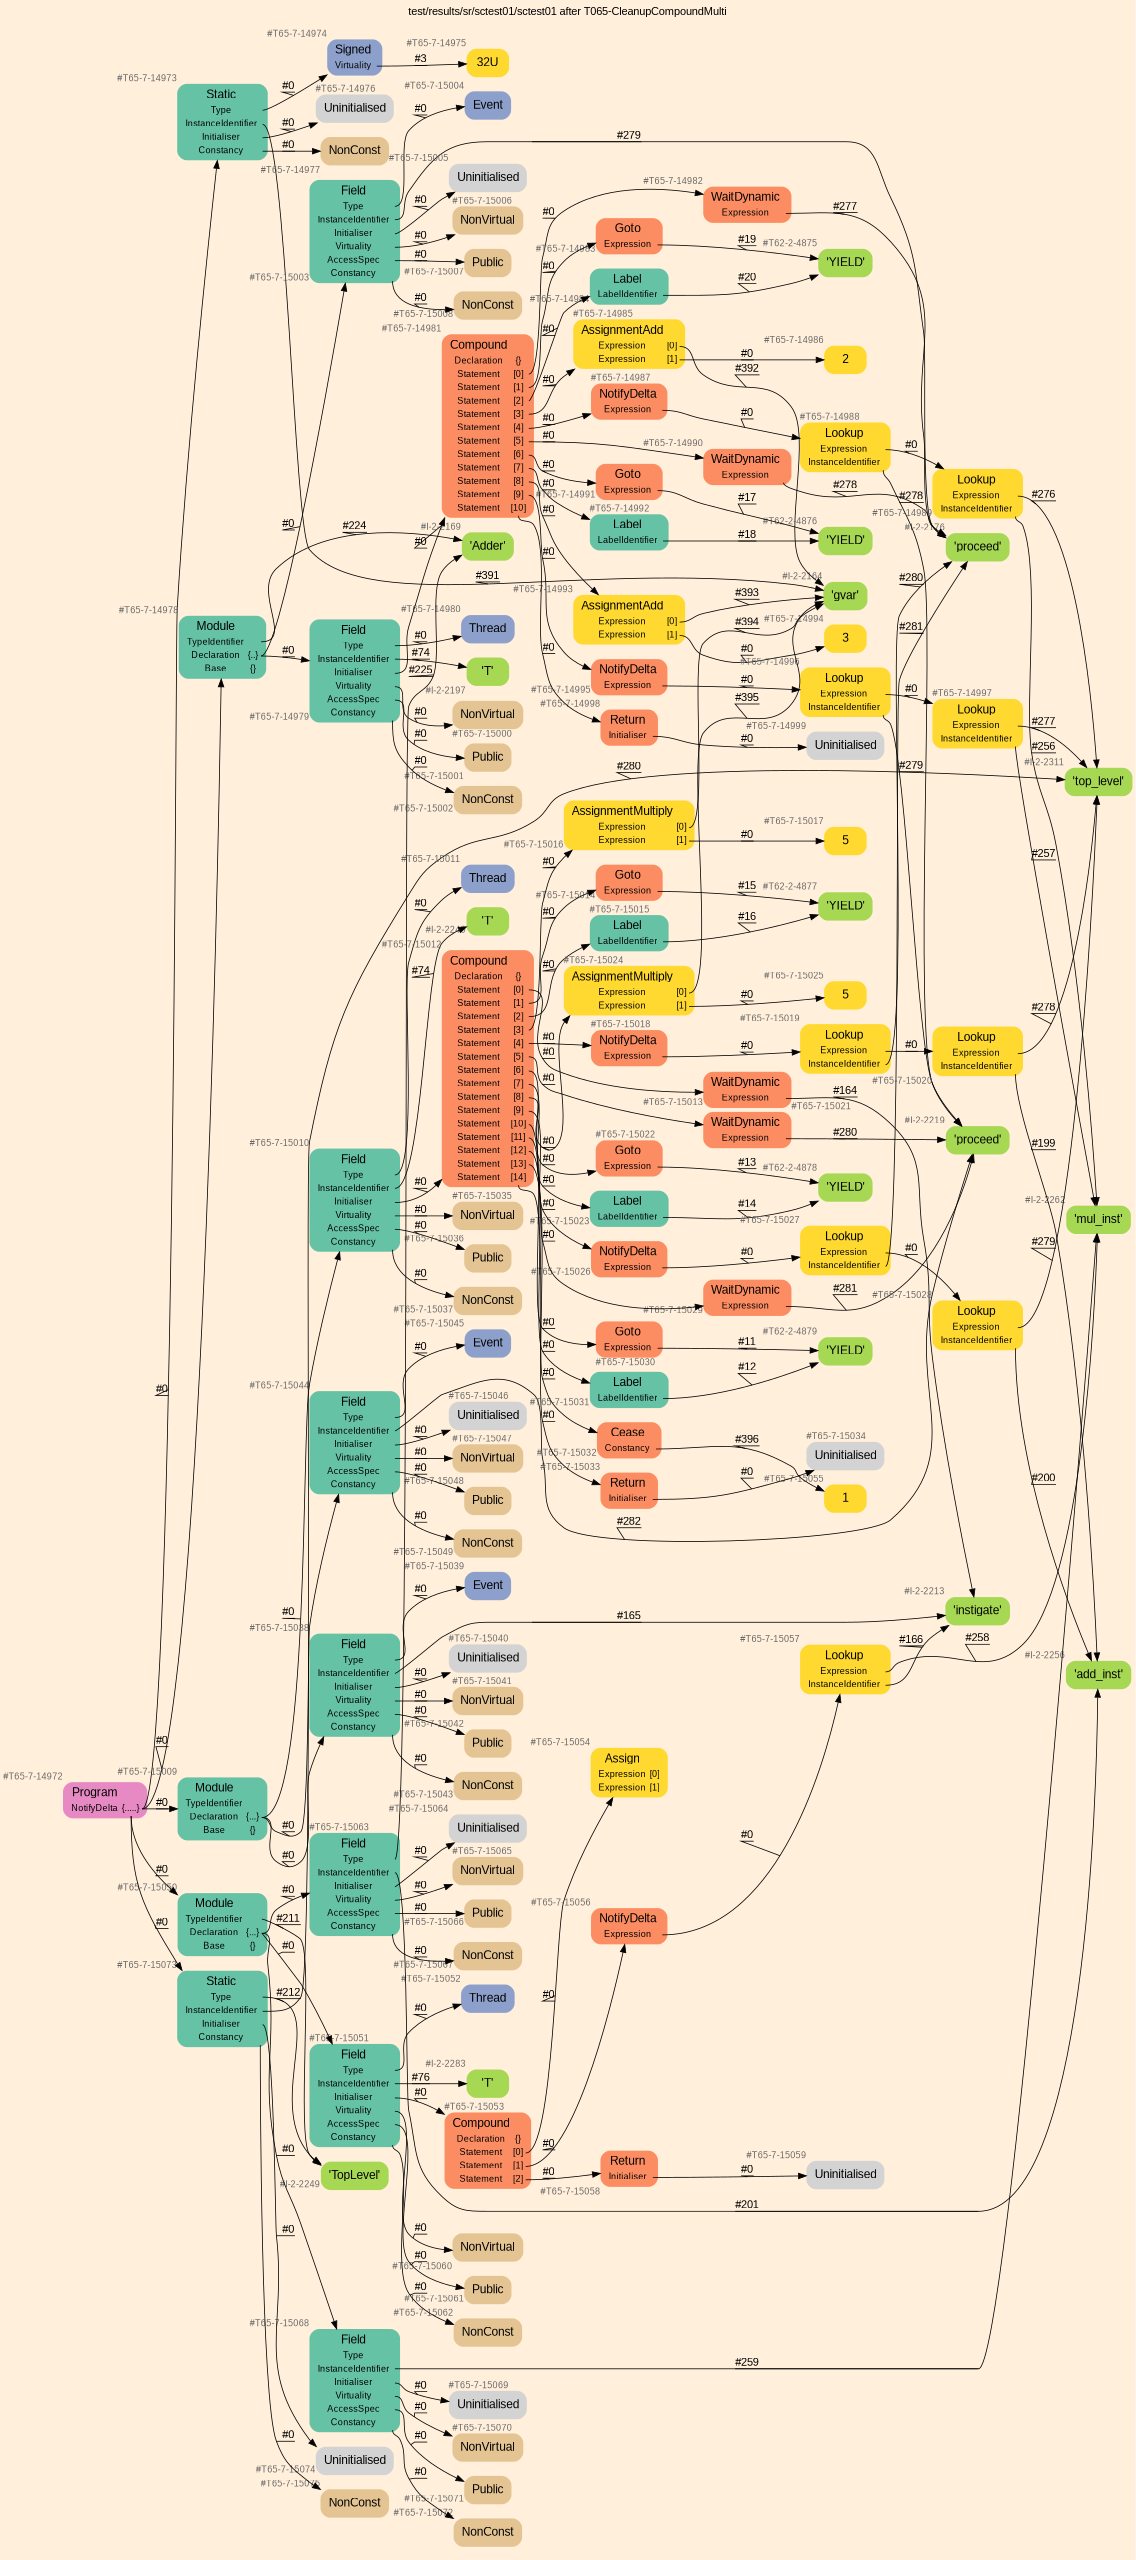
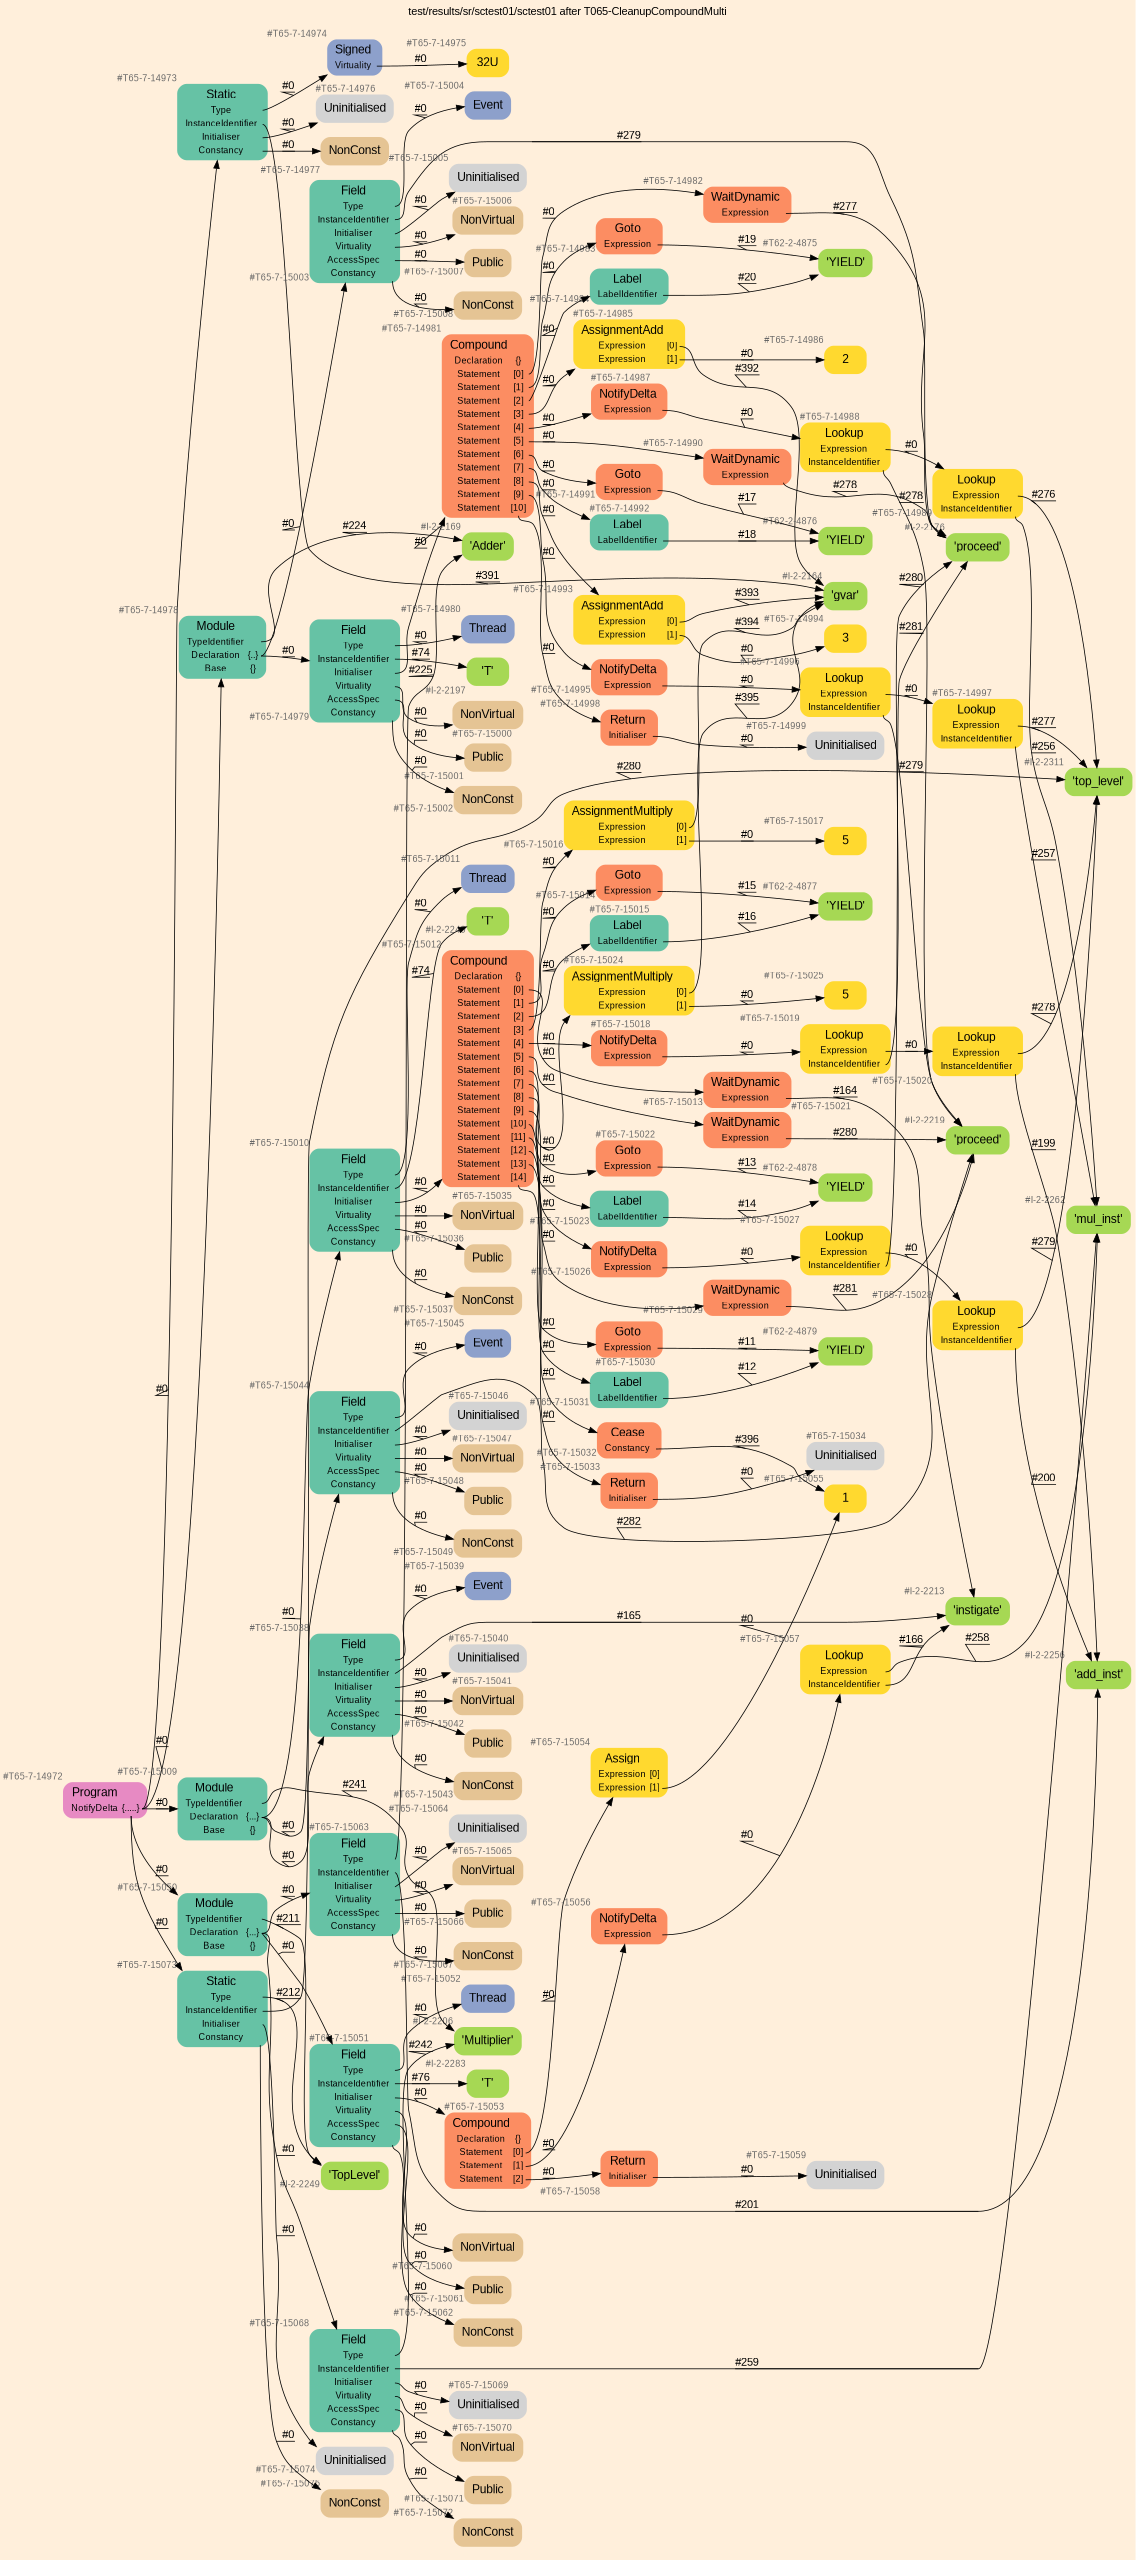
edge "Signed" -> "32U": label "#3" -> "#0"
edge "Assign" -> "1": added, label "#0"
node "'Multiplier'": added
